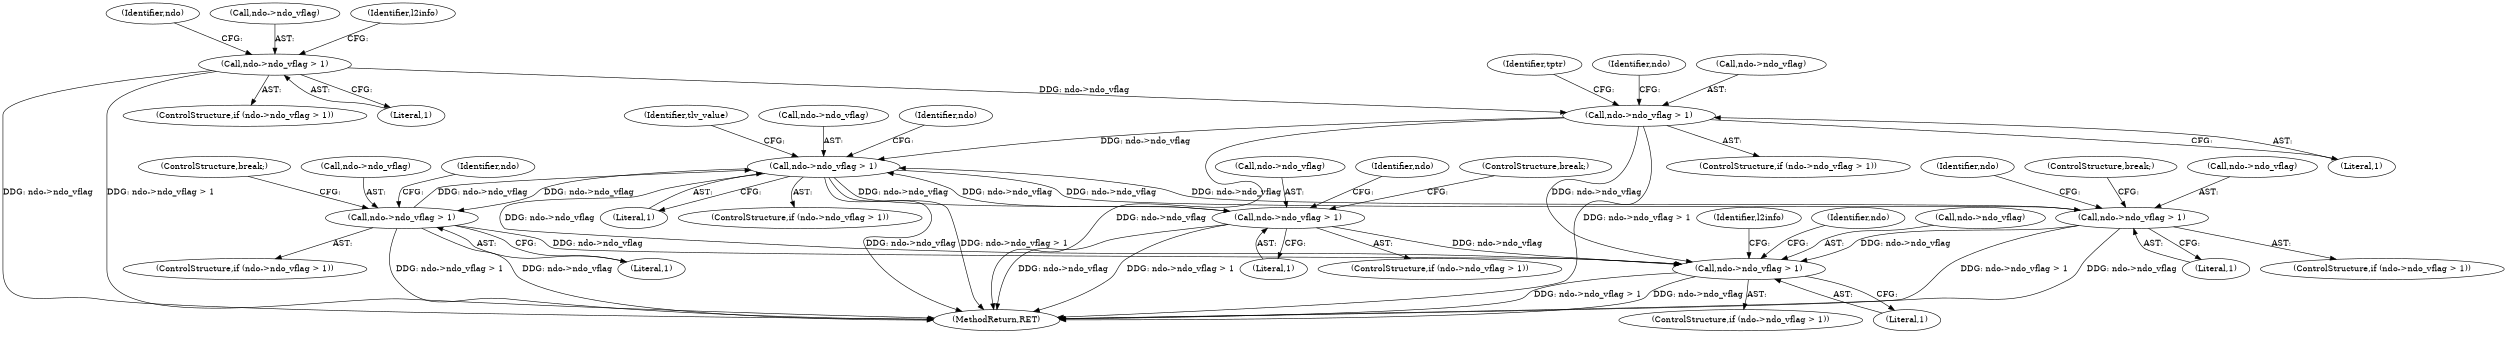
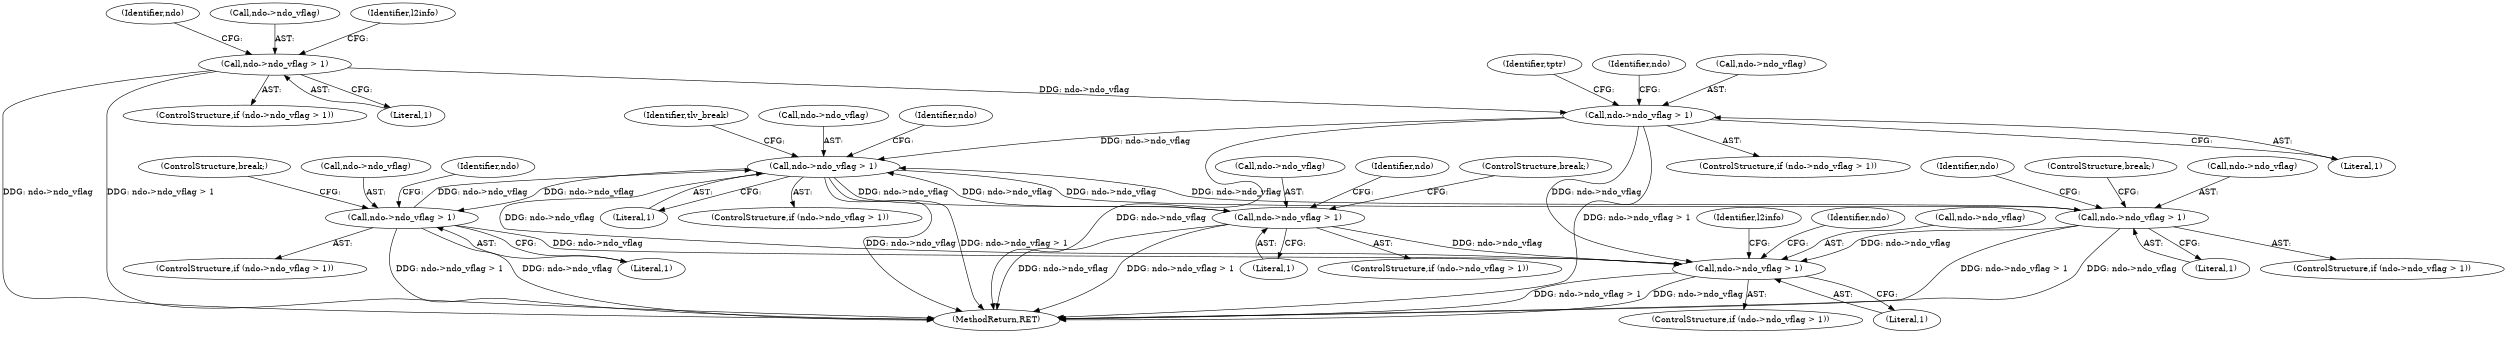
node "(Identifier,tlv_value)": label "(Identifier,tlv_value)" -> "(Identifier,tlv_break)"
